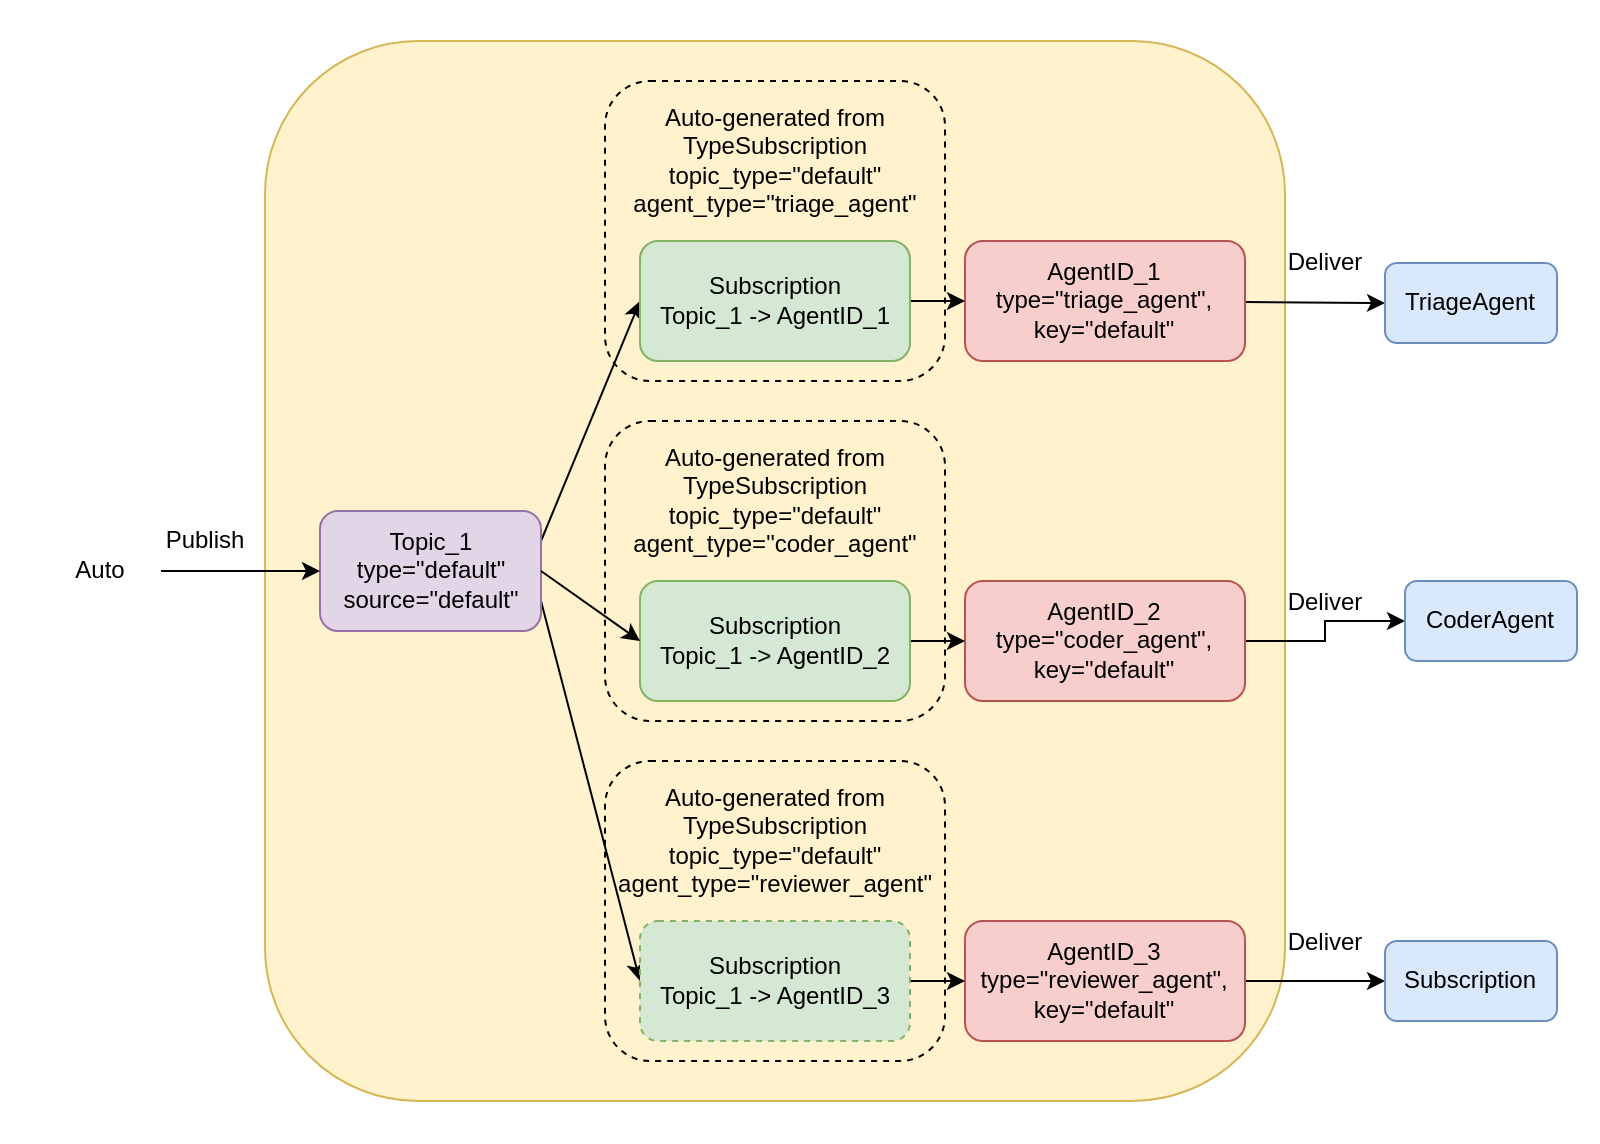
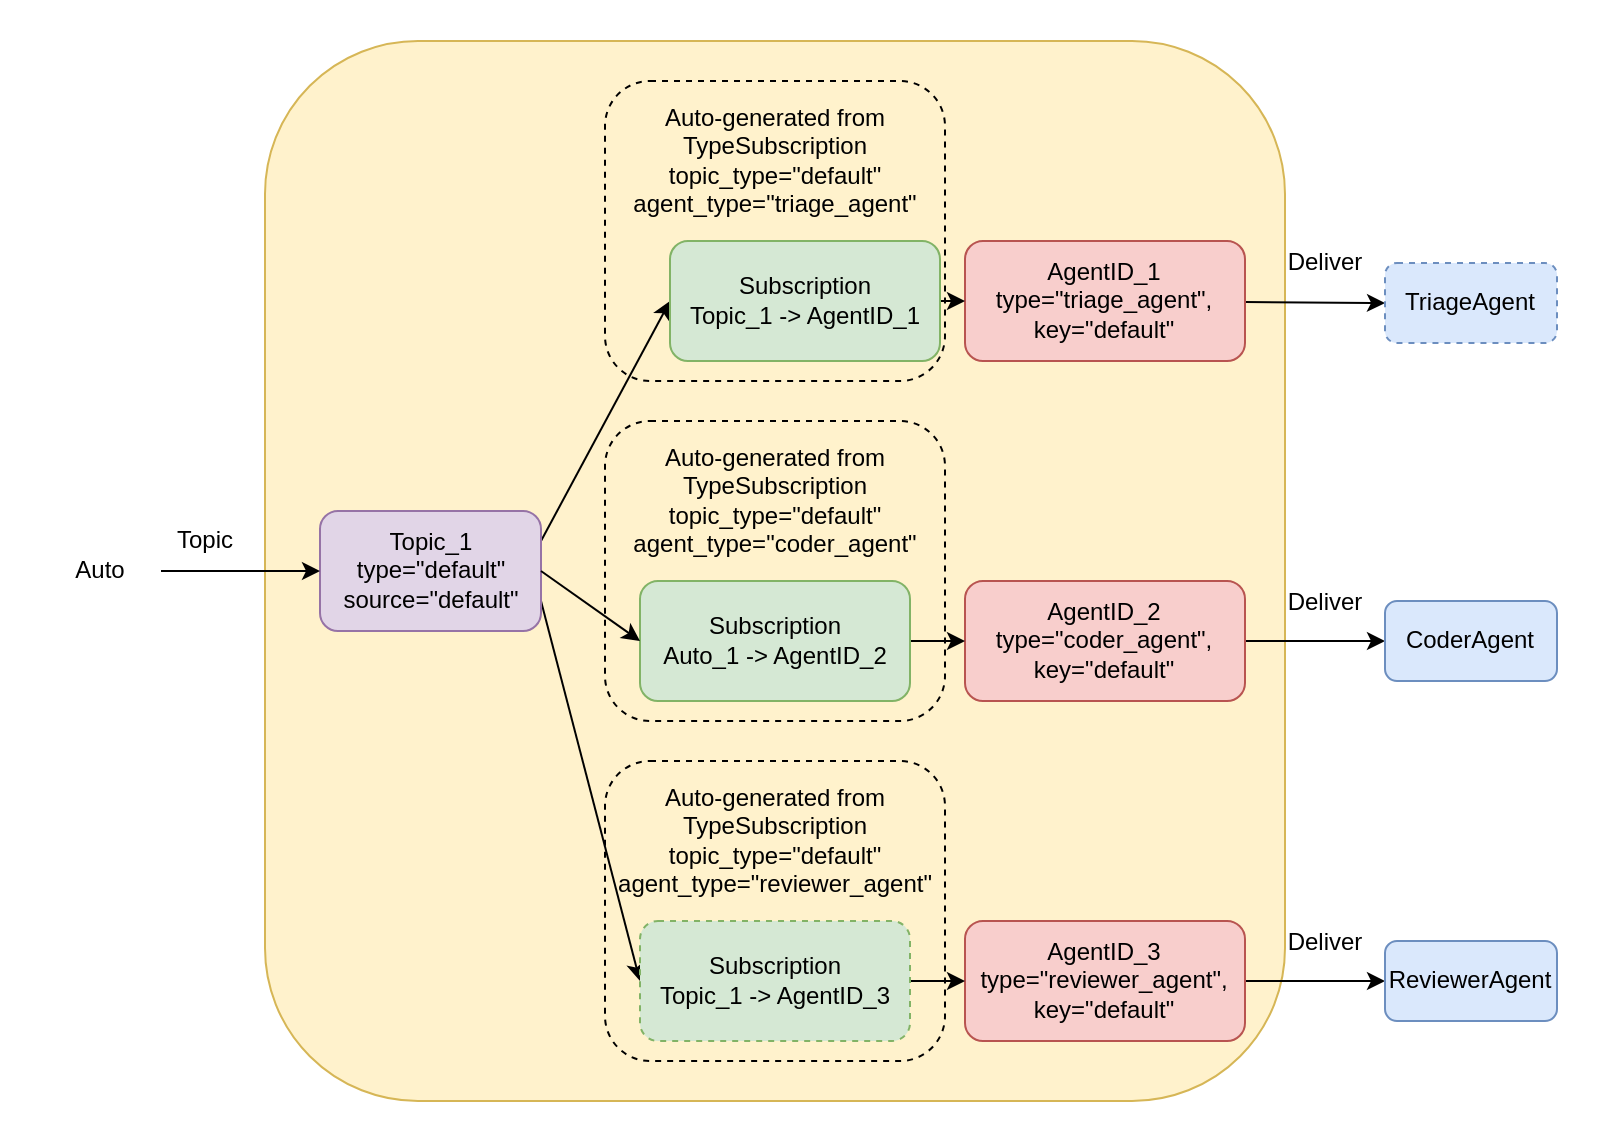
node "Subscription Topic_1 -> AgentID_1": moved (775, 301) -> (805, 301)
node "TriageAgent": style solid -> dashed
node "Publish": label "Publish" -> "Topic"
node "CoderAgent": moved (1491, 621) -> (1471, 641)
node "Subscription Topic_1 -> AgentID_2": label "Subscription Topic_1 -> AgentID_2" -> "Subscription Auto_1 -> AgentID_2"
node "Subscription": label "Subscription" -> "ReviewerAgent"
